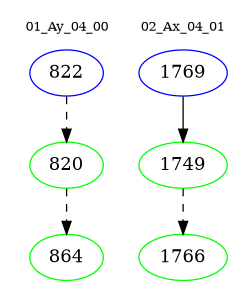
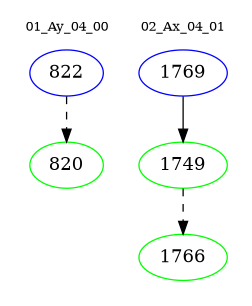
node "864": removed
